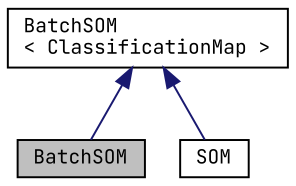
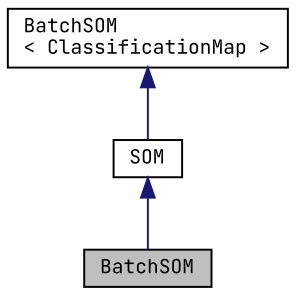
edge "BatchSOM" -> "BatchSOM < ClassificationMap >": now "BatchSOM" -> "SOM"
